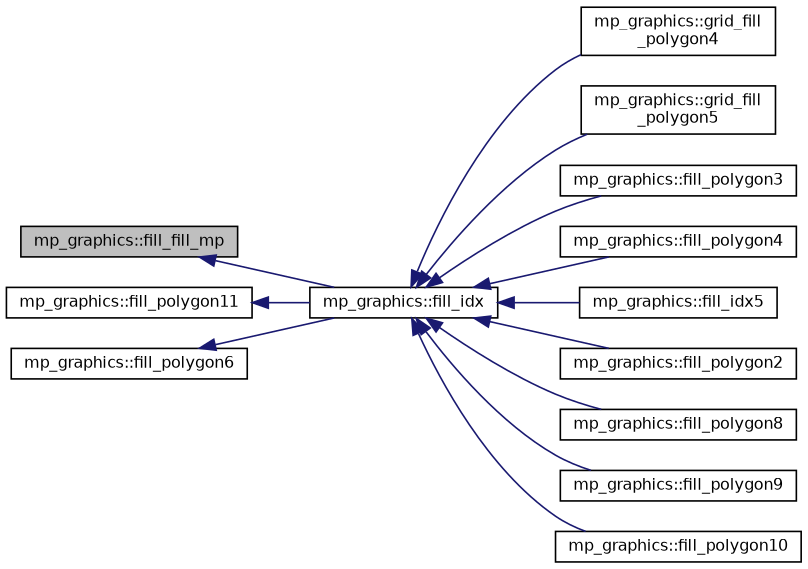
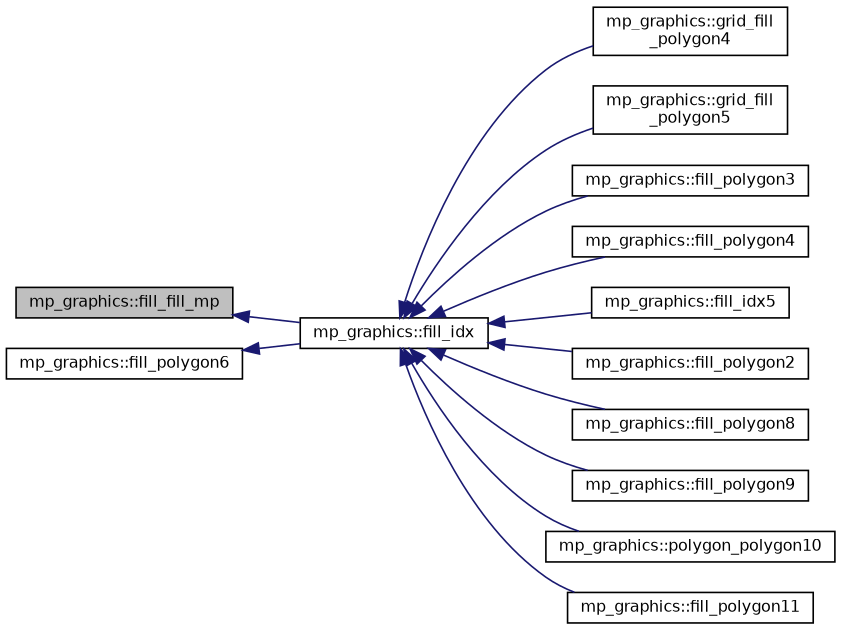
edge "mp_graphics::fill_idx" -> "mp_graphics::fill_polygon11": reversed
node "mp_graphics::fill_polygon10": label "mp_graphics::fill_polygon10" -> "mp_graphics::polygon_polygon10"
